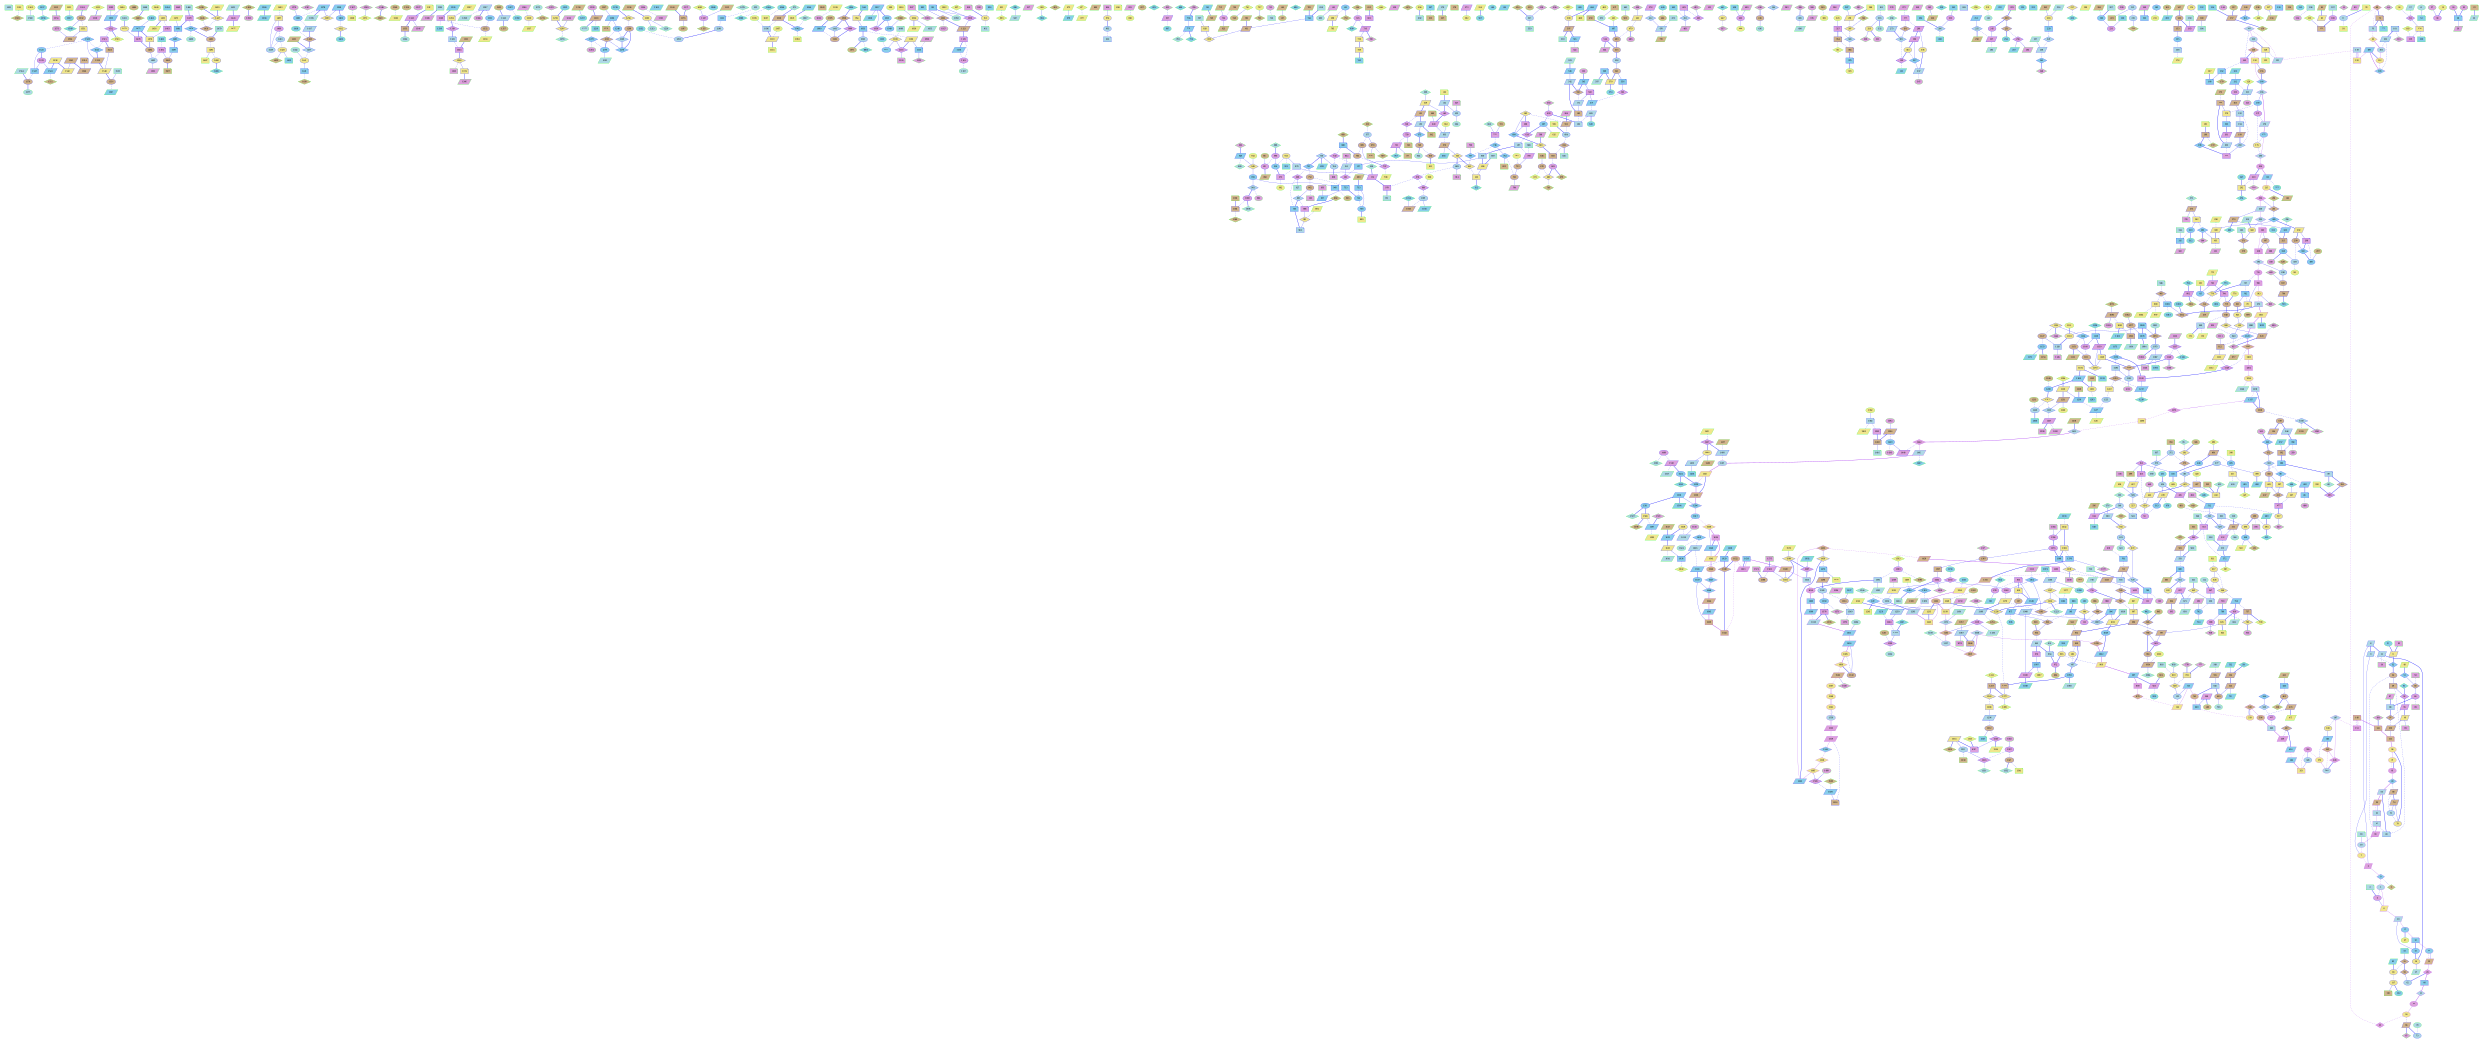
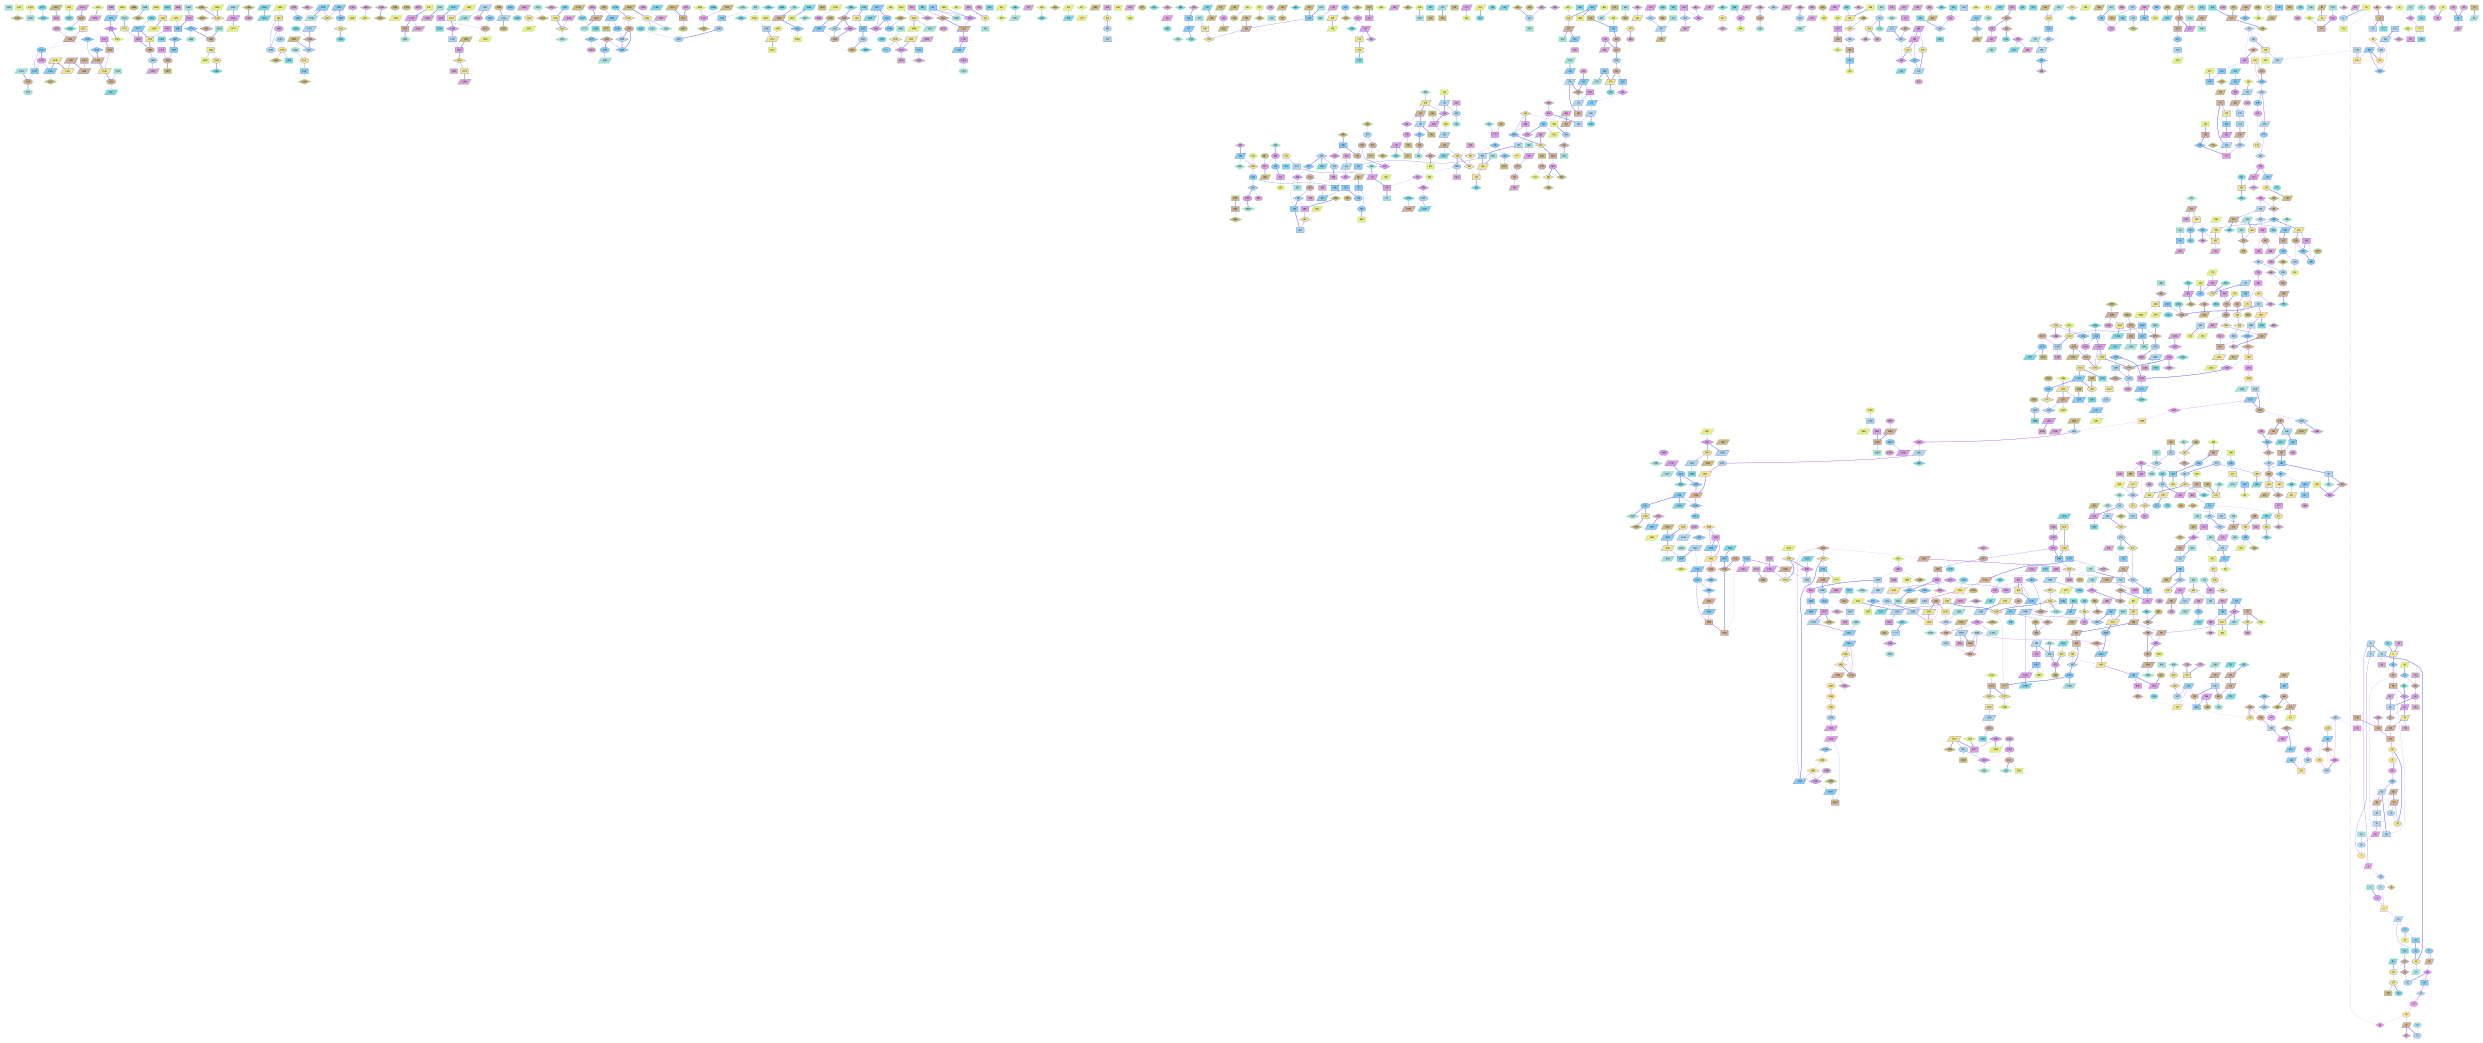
node "797": fillcolor skyblue -> khaki
node "1592": color green -> purple
